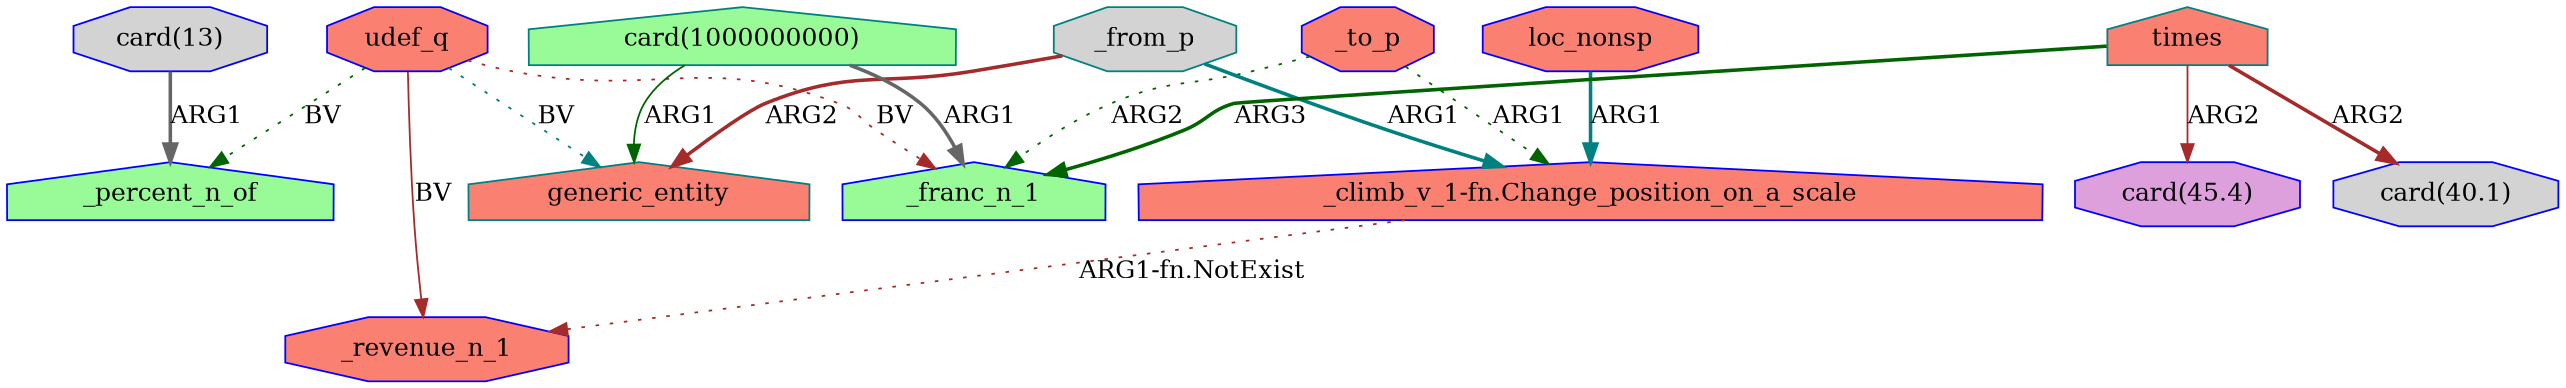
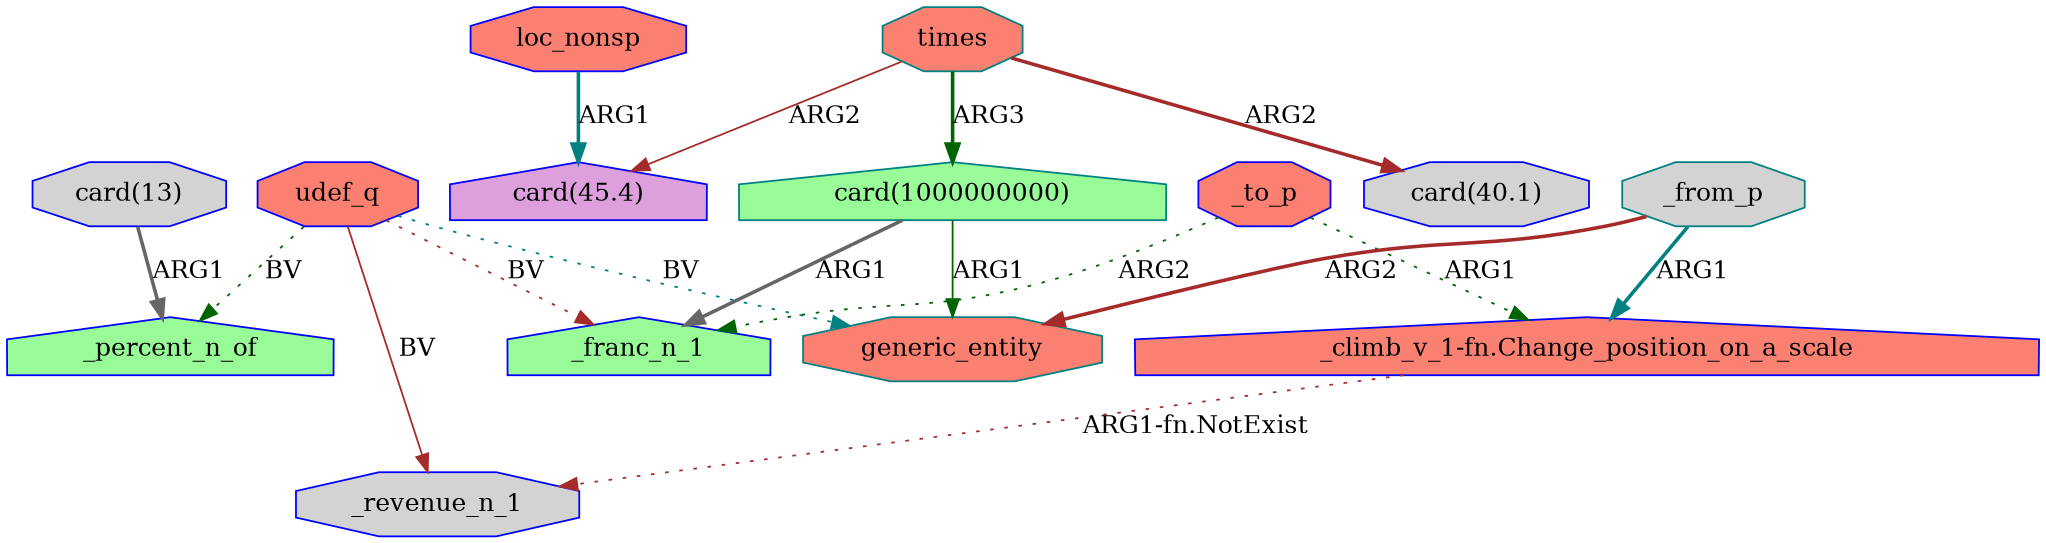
node "times": shape house -> octagon
edge "times" -> "_franc_n_1": now "times" -> "card(1000000000)"
edge "loc_nonsp" -> "_climb_v_1-fn.Change_position_on_a_scale": now "loc_nonsp" -> "card(45.4)"
node "generic_entity": shape house -> octagon
node "card(45.4)": shape octagon -> house
node "_revenue_n_1": fillcolor salmon -> lightgrey
